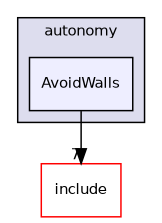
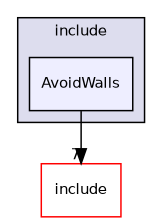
cluster "autonomy": label "autonomy" -> "include"
